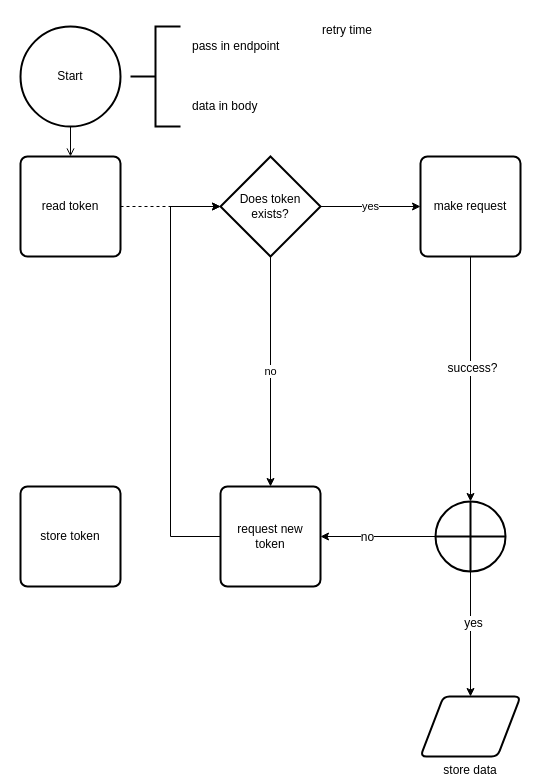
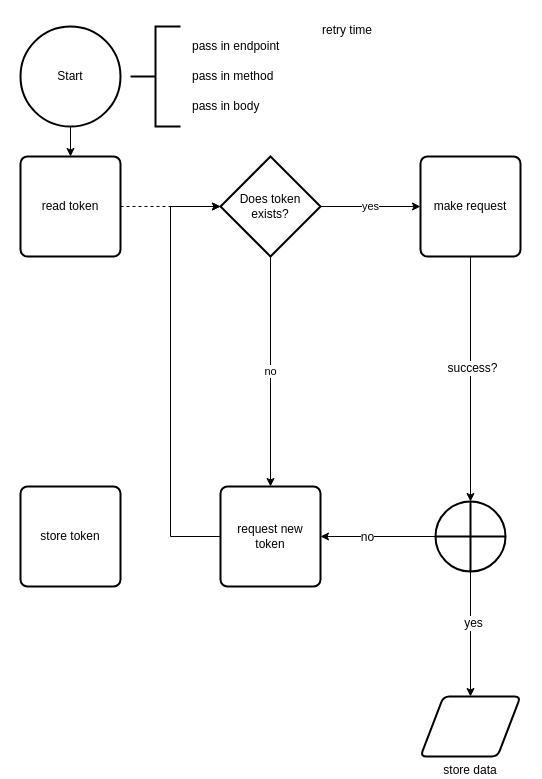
node "pass in method": added
node "data in body": label "data in body" -> "pass in body"
edge "Start" -> "read token": arrowhead open -> classic
